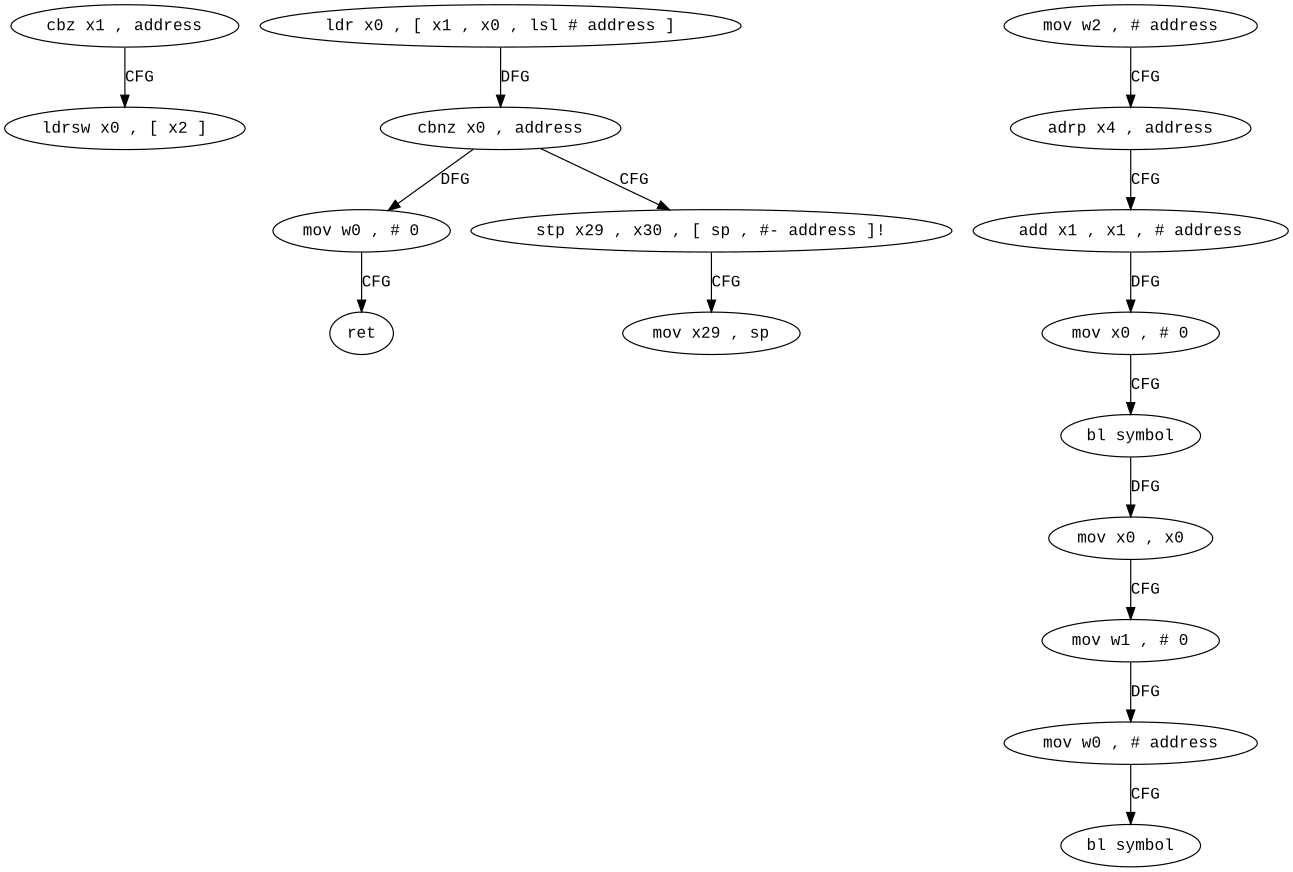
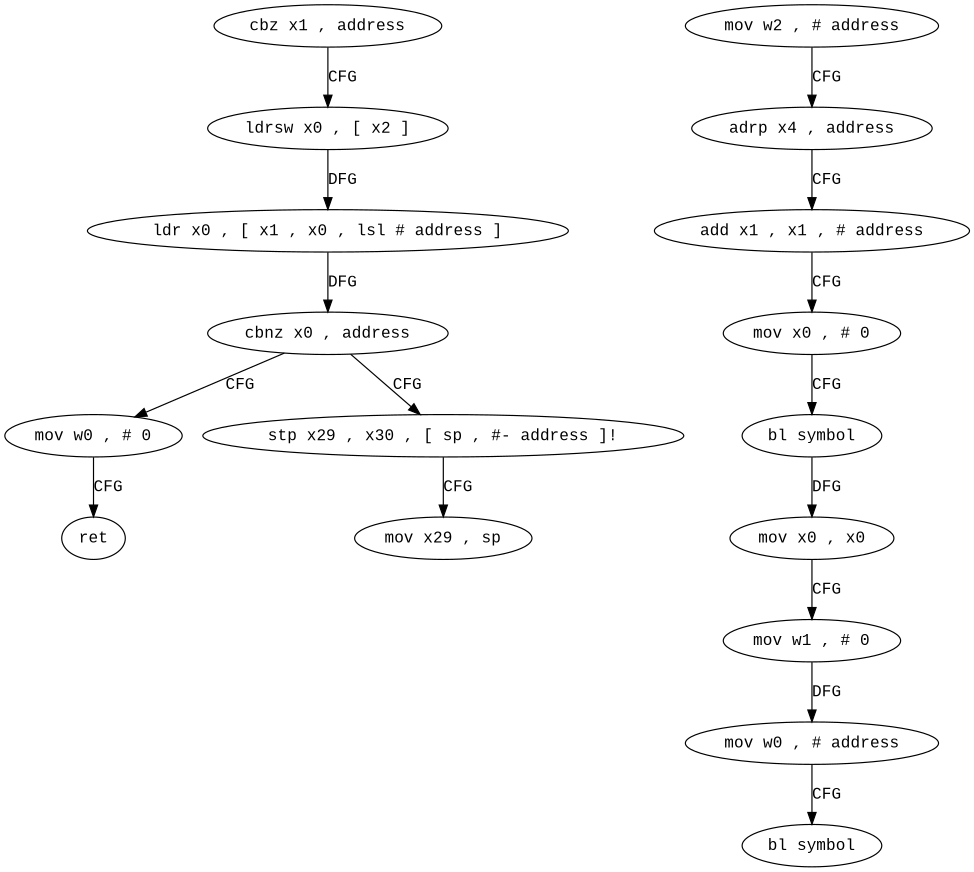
edge "ldrsw x0 , [ x2 ]" -> "ldr x0 , [ x1 , x0 , lsl # address ]": added, label "DFG"
edge "cbnz x0 , address" -> "mov w0 , # 0": label "DFG" -> "CFG"
edge "add x1 , x1 , # address" -> "mov x0 , # 0": label "DFG" -> "CFG"
